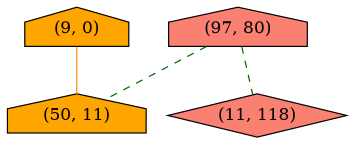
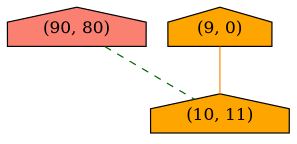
node "(97, 80)": label "(97, 80)" -> "(90, 80)"
node "(50, 11)": label "(50, 11)" -> "(10, 11)"
node "(11, 118)": removed
